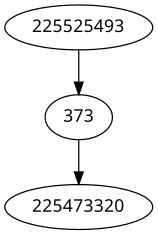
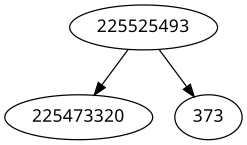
edge "373" -> "225473320": now "225525493" -> "225473320"
